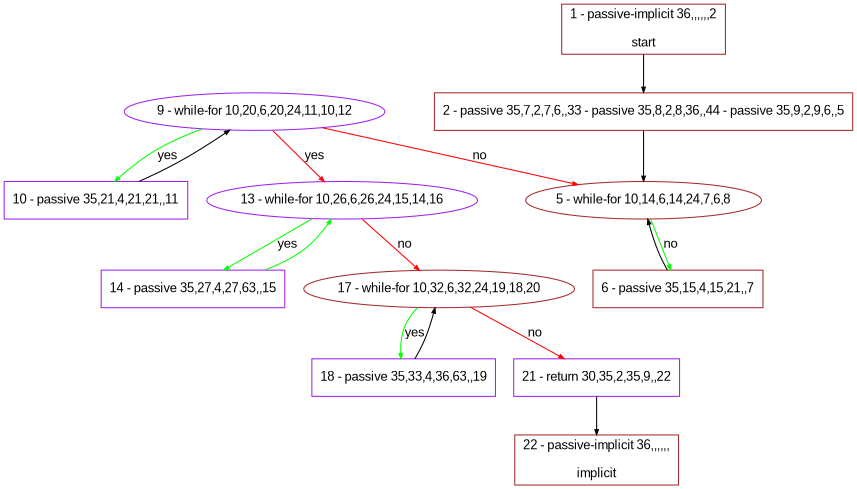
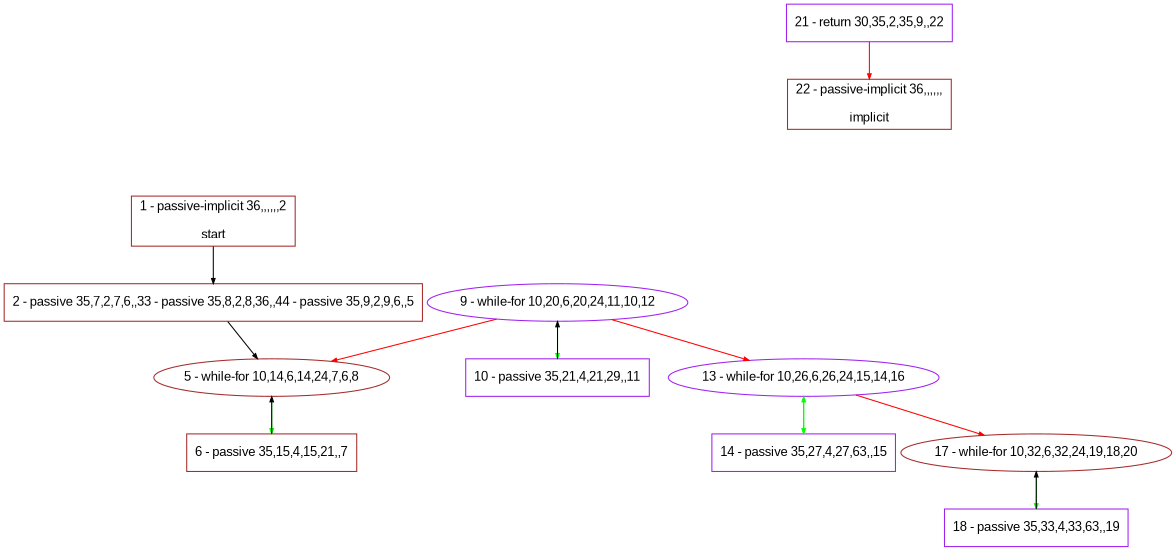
edge "9 - while-for 10,20,6,20,24,11,10,12" -> "13 - while-for 10,26,6,26,24,15,14,16": label "yes" -> "no"
node "10 - passive 35,21,4,21,21,,11": label "10 - passive 35,21,4,21,21,,11" -> "10 - passive 35,21,4,21,29,,11"
edge "17 - while-for 10,32,6,32,24,19,18,20" -> "21 - return 30,35,2,35,9,,22": removed, label "no"
node "18 - passive 35,33,4,36,63,,19": label "18 - passive 35,33,4,36,63,,19" -> "18 - passive 35,33,4,33,63,,19"
edge "21 - return 30,35,2,35,9,,22" -> "22 - passive-implicit 36,,,,,, implicit": color #000000 -> #ff0000
